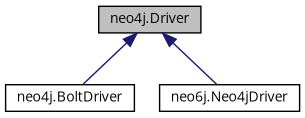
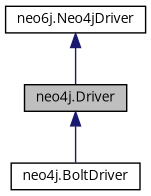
edge "neo6j.Neo4jDriver" -> "neo4j.Driver": reversed
